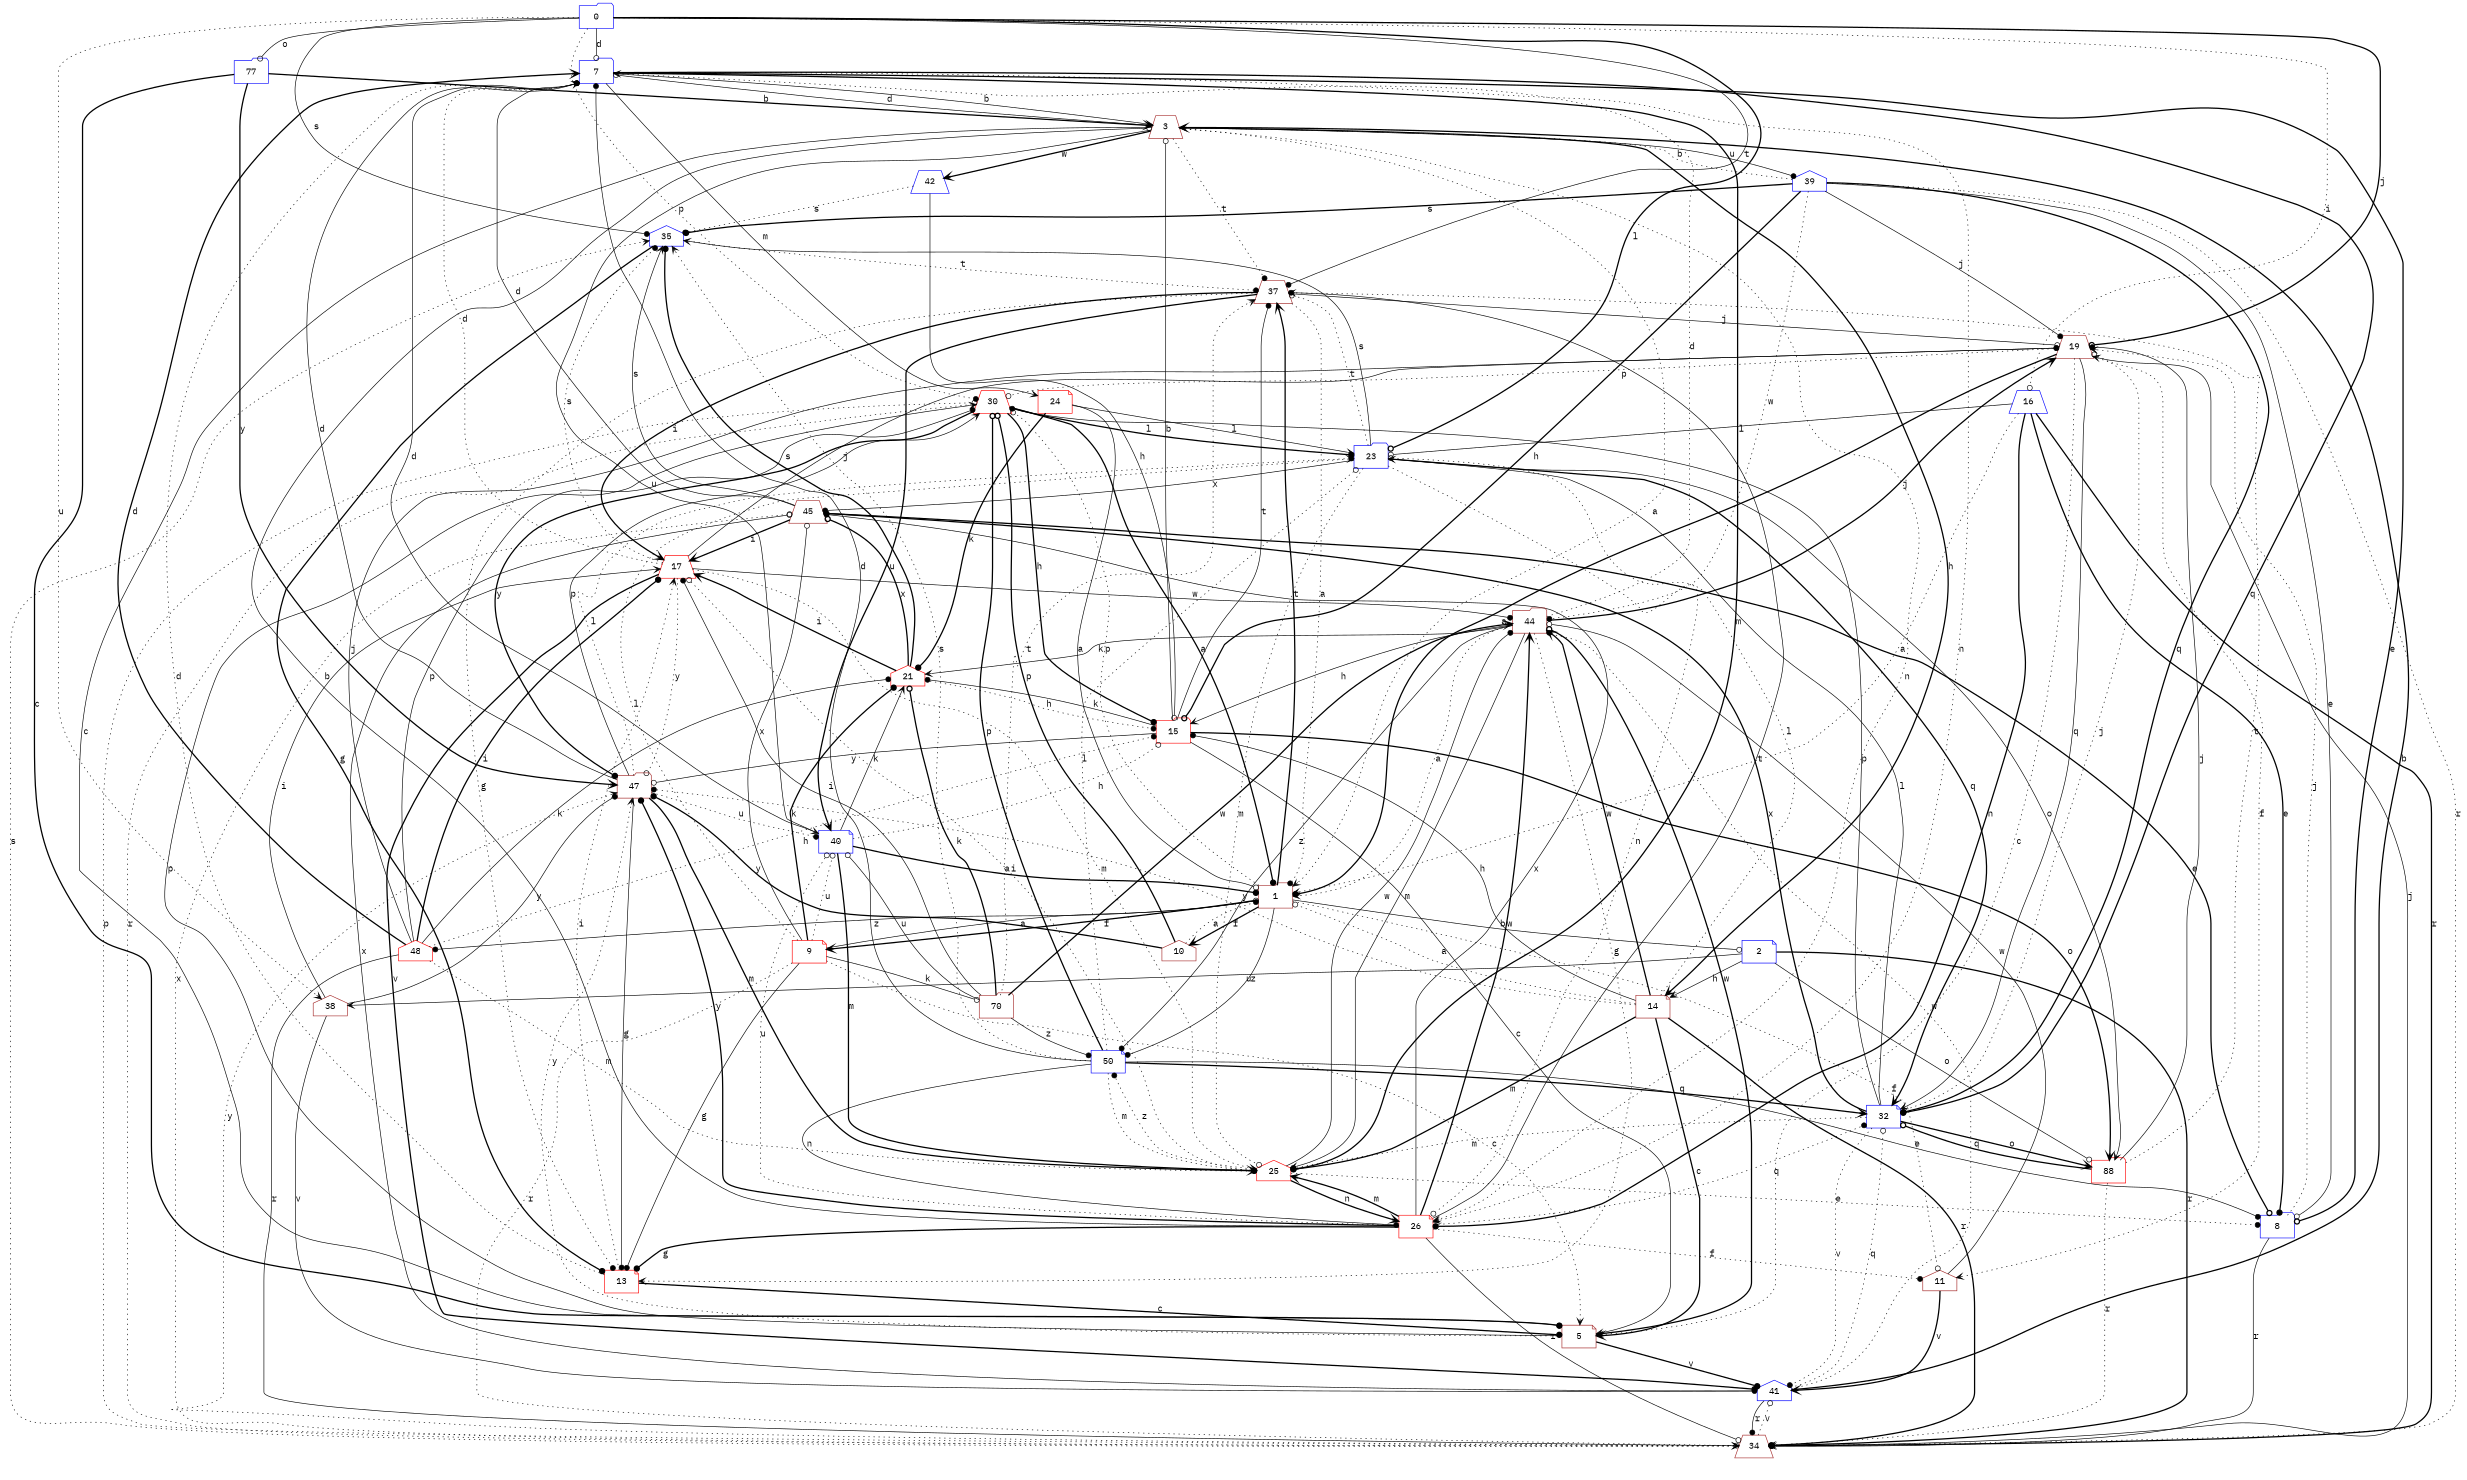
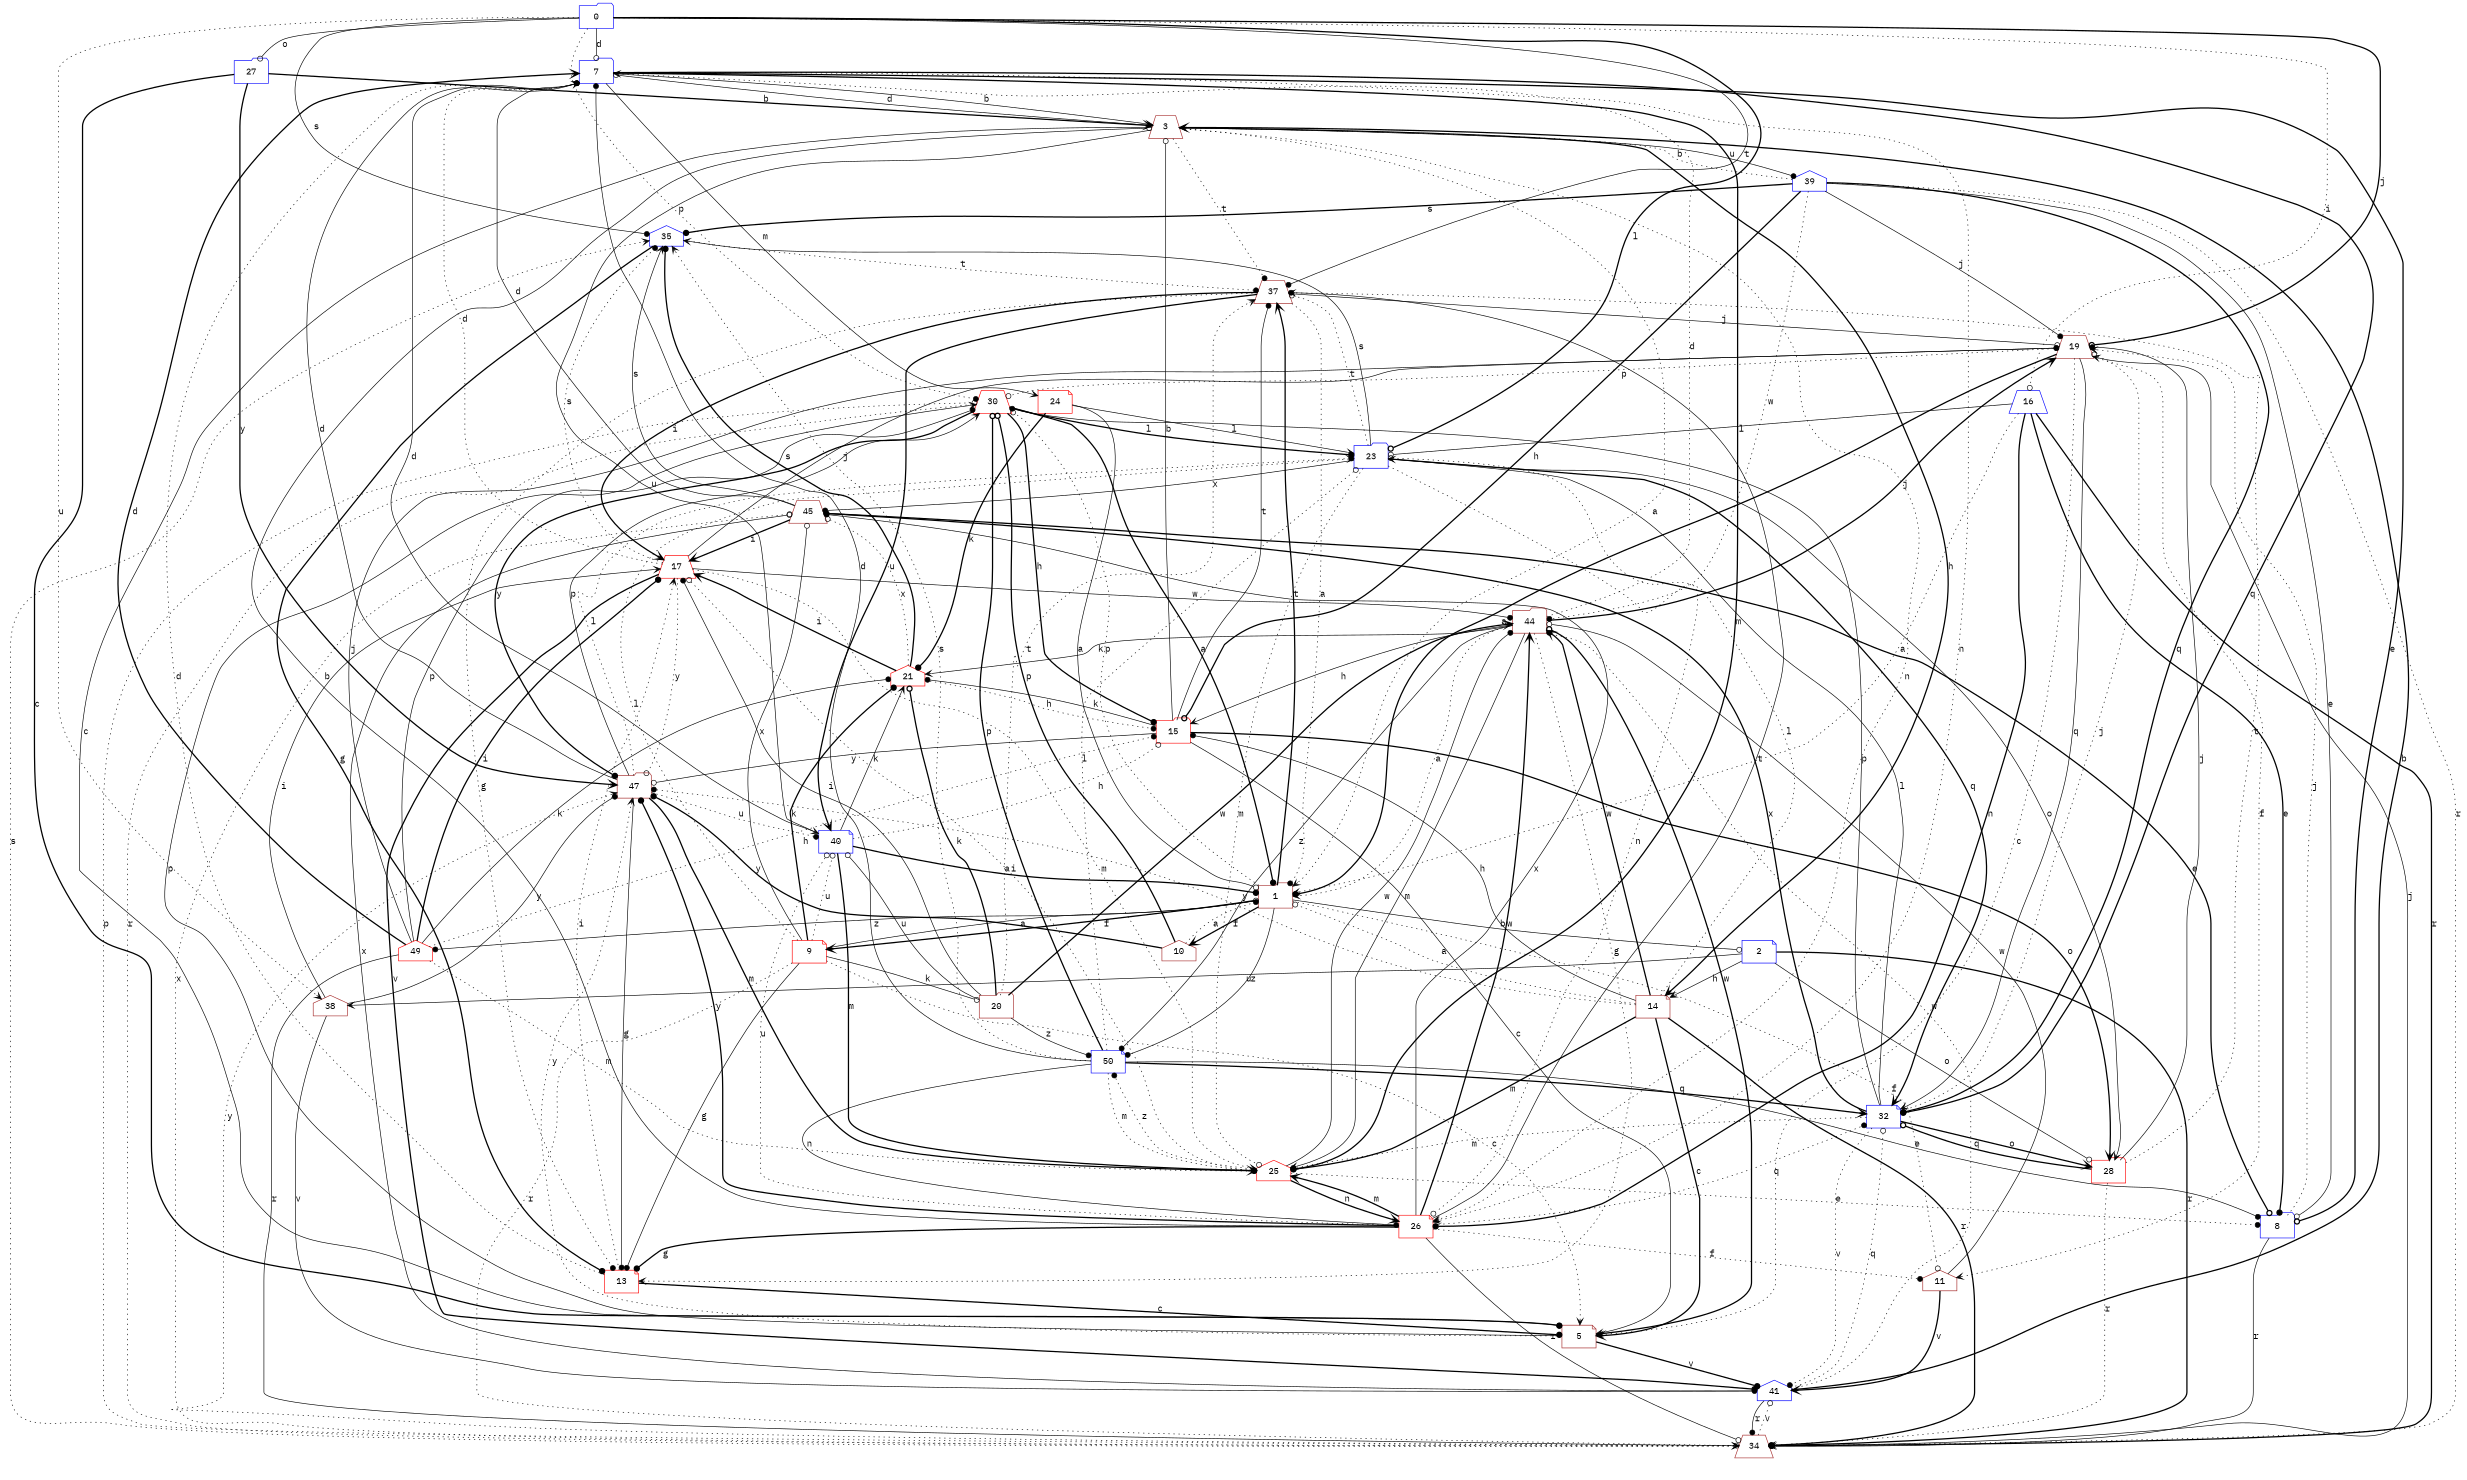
node "77": label "77" -> "27"
node "42": removed
edge "21" -> "45": style bold -> dotted
node "48": label "48" -> "49"
node "70": label "70" -> "20"
node "88": label "88" -> "28"
